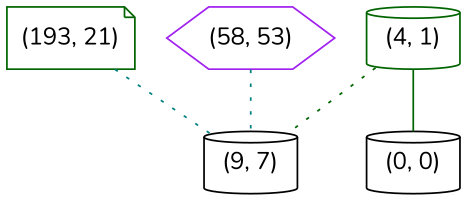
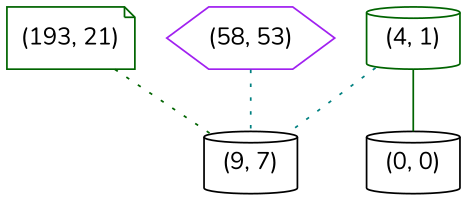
edge "(4, 1)" -- "(9, 7)": color darkgreen -> teal
edge "(193, 21)" -- "(9, 7)": color teal -> darkgreen
